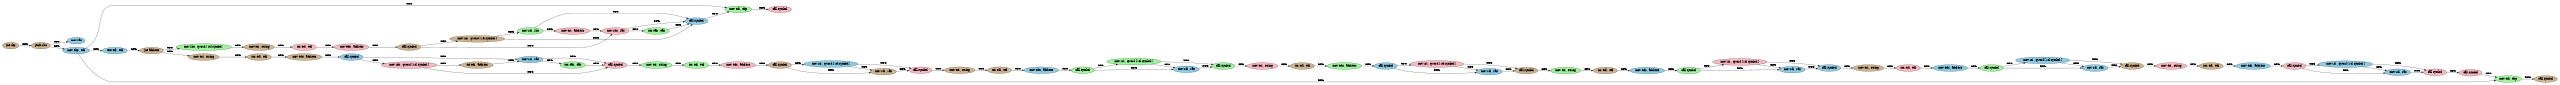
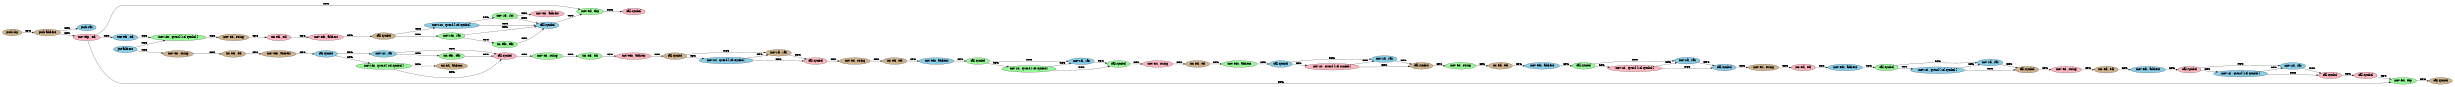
edge "mov esi , address" -> "mov rdx , rax": removed, label "CFG"
node "mov rdx , rax": fillcolor lightpink -> palegreen
node "mov rcx , qword [ rel symbol ]": fillcolor tan -> skyblue
node "mov rax": label "mov rax" -> "push rax"
node "jne rbp": label "jne rbp" -> "push rbp"
node "push rbx": label "push rbx" -> "push address"
node "mov ebp , edi": fillcolor skyblue -> lightpink
edge "test edi , edi" -> "jne address": now "test edi , edi" -> "mov rbx , qword [ rel symbol ]"
node "jne address": fillcolor tan -> skyblue
edge "esi edi , address" -> "mov rsi , rax": removed, label "CFG"
edge "mov rdx , qword [ rel symbol ]" -> "esi edi , address": label "CFG" -> "DFG"
node "mov rdx , qword [ rel symbol ]": fillcolor lightpink -> palegreen
